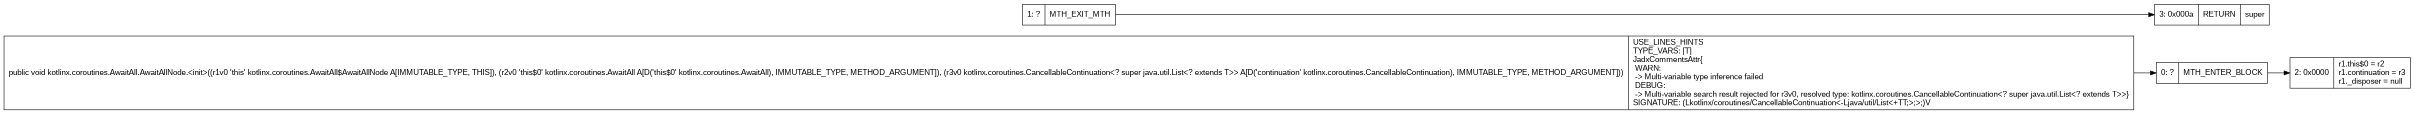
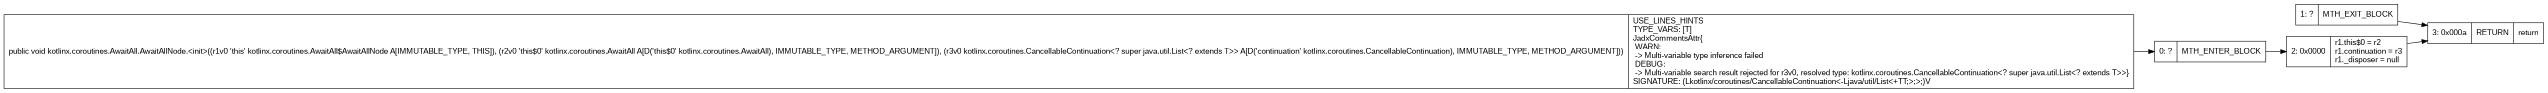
node "1: ?": text "MTH_EXIT_MTH" -> "MTH_EXIT_BLOCK"
node "3: 0x000a": text "super" -> "return"
edge "2: 0x0000" -> "3: 0x000a": added
